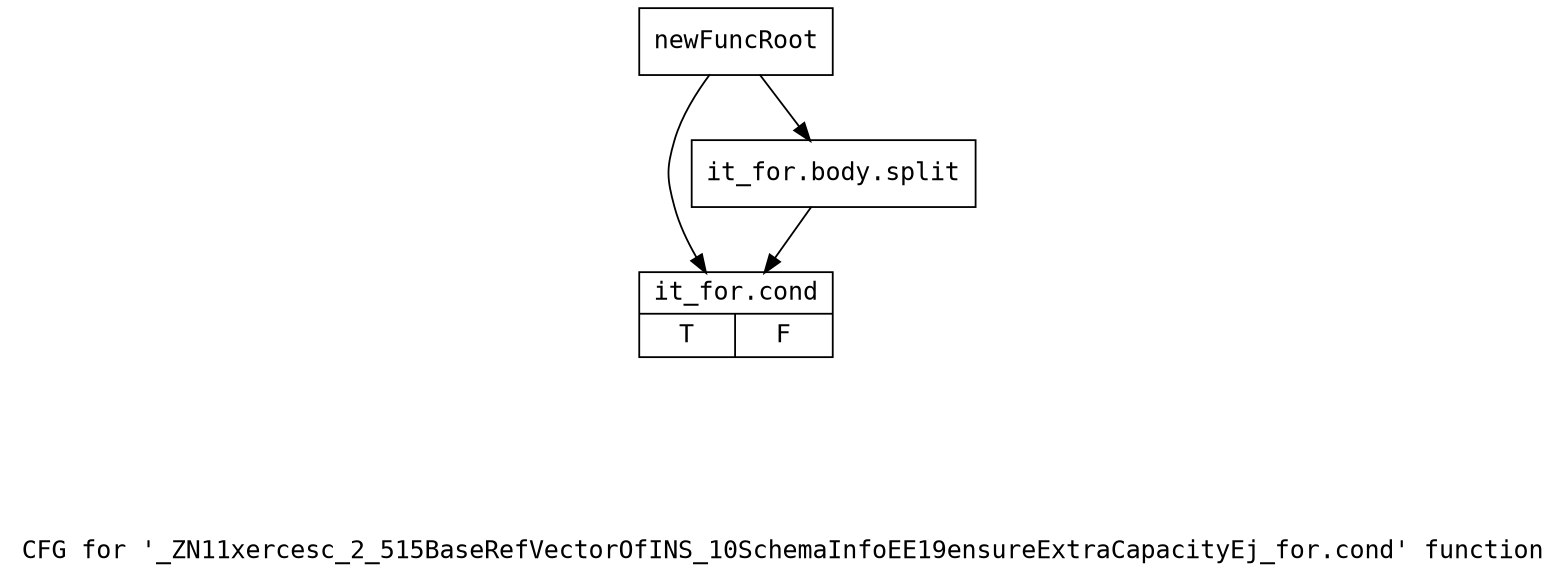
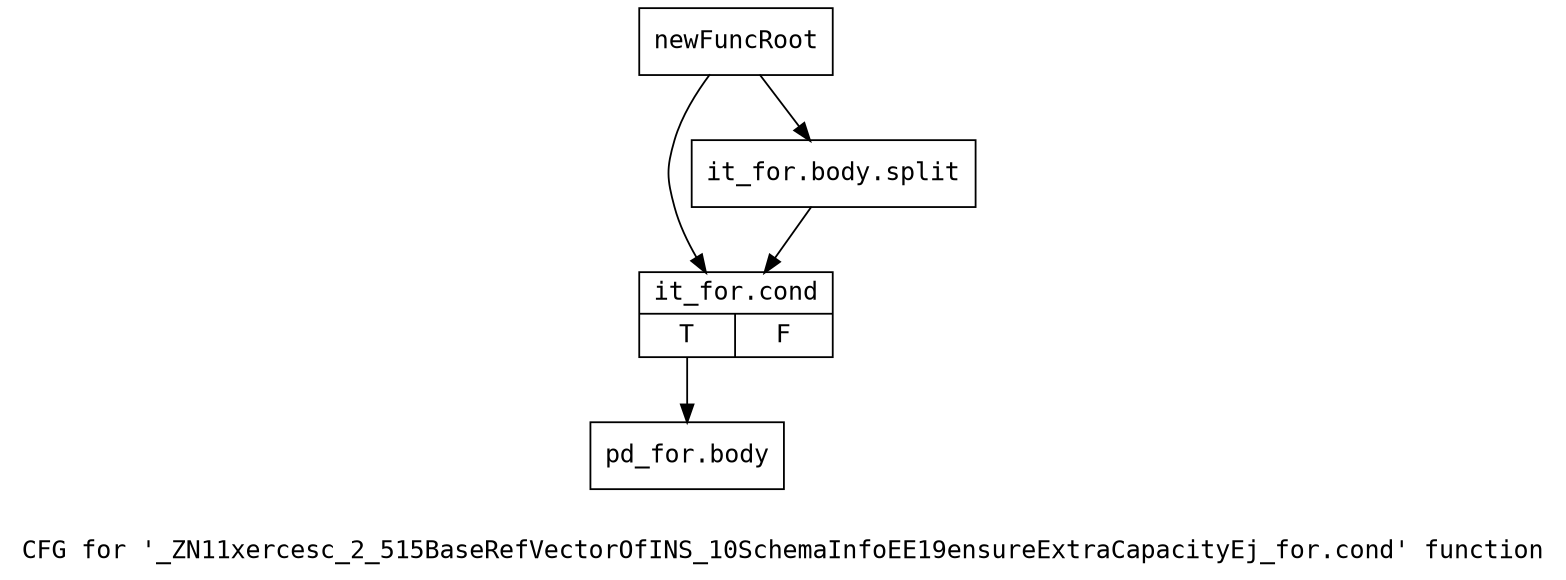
node "pd_for.body": added
